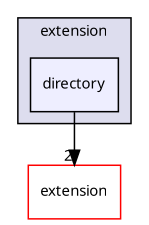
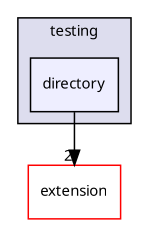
cluster "extension": label "extension" -> "testing"
